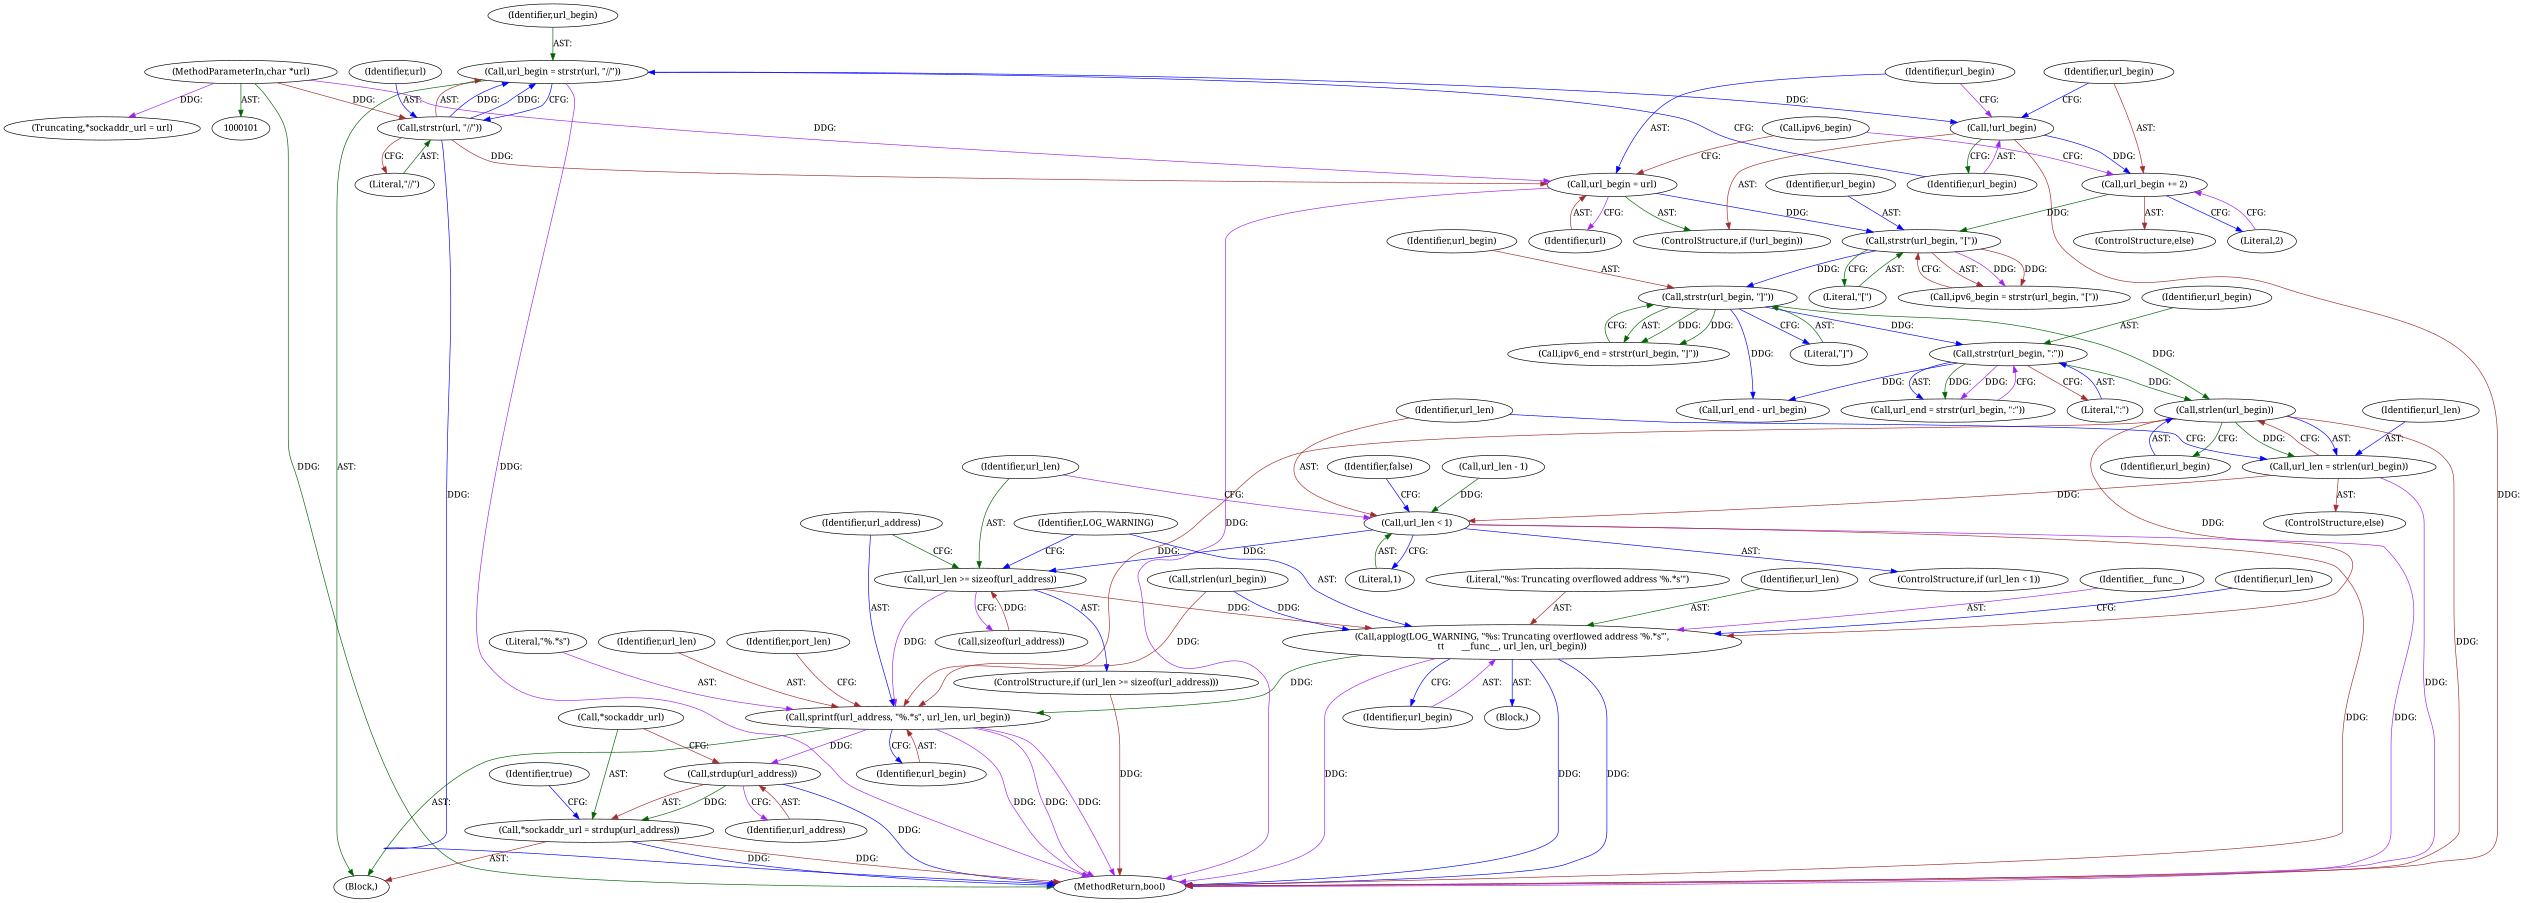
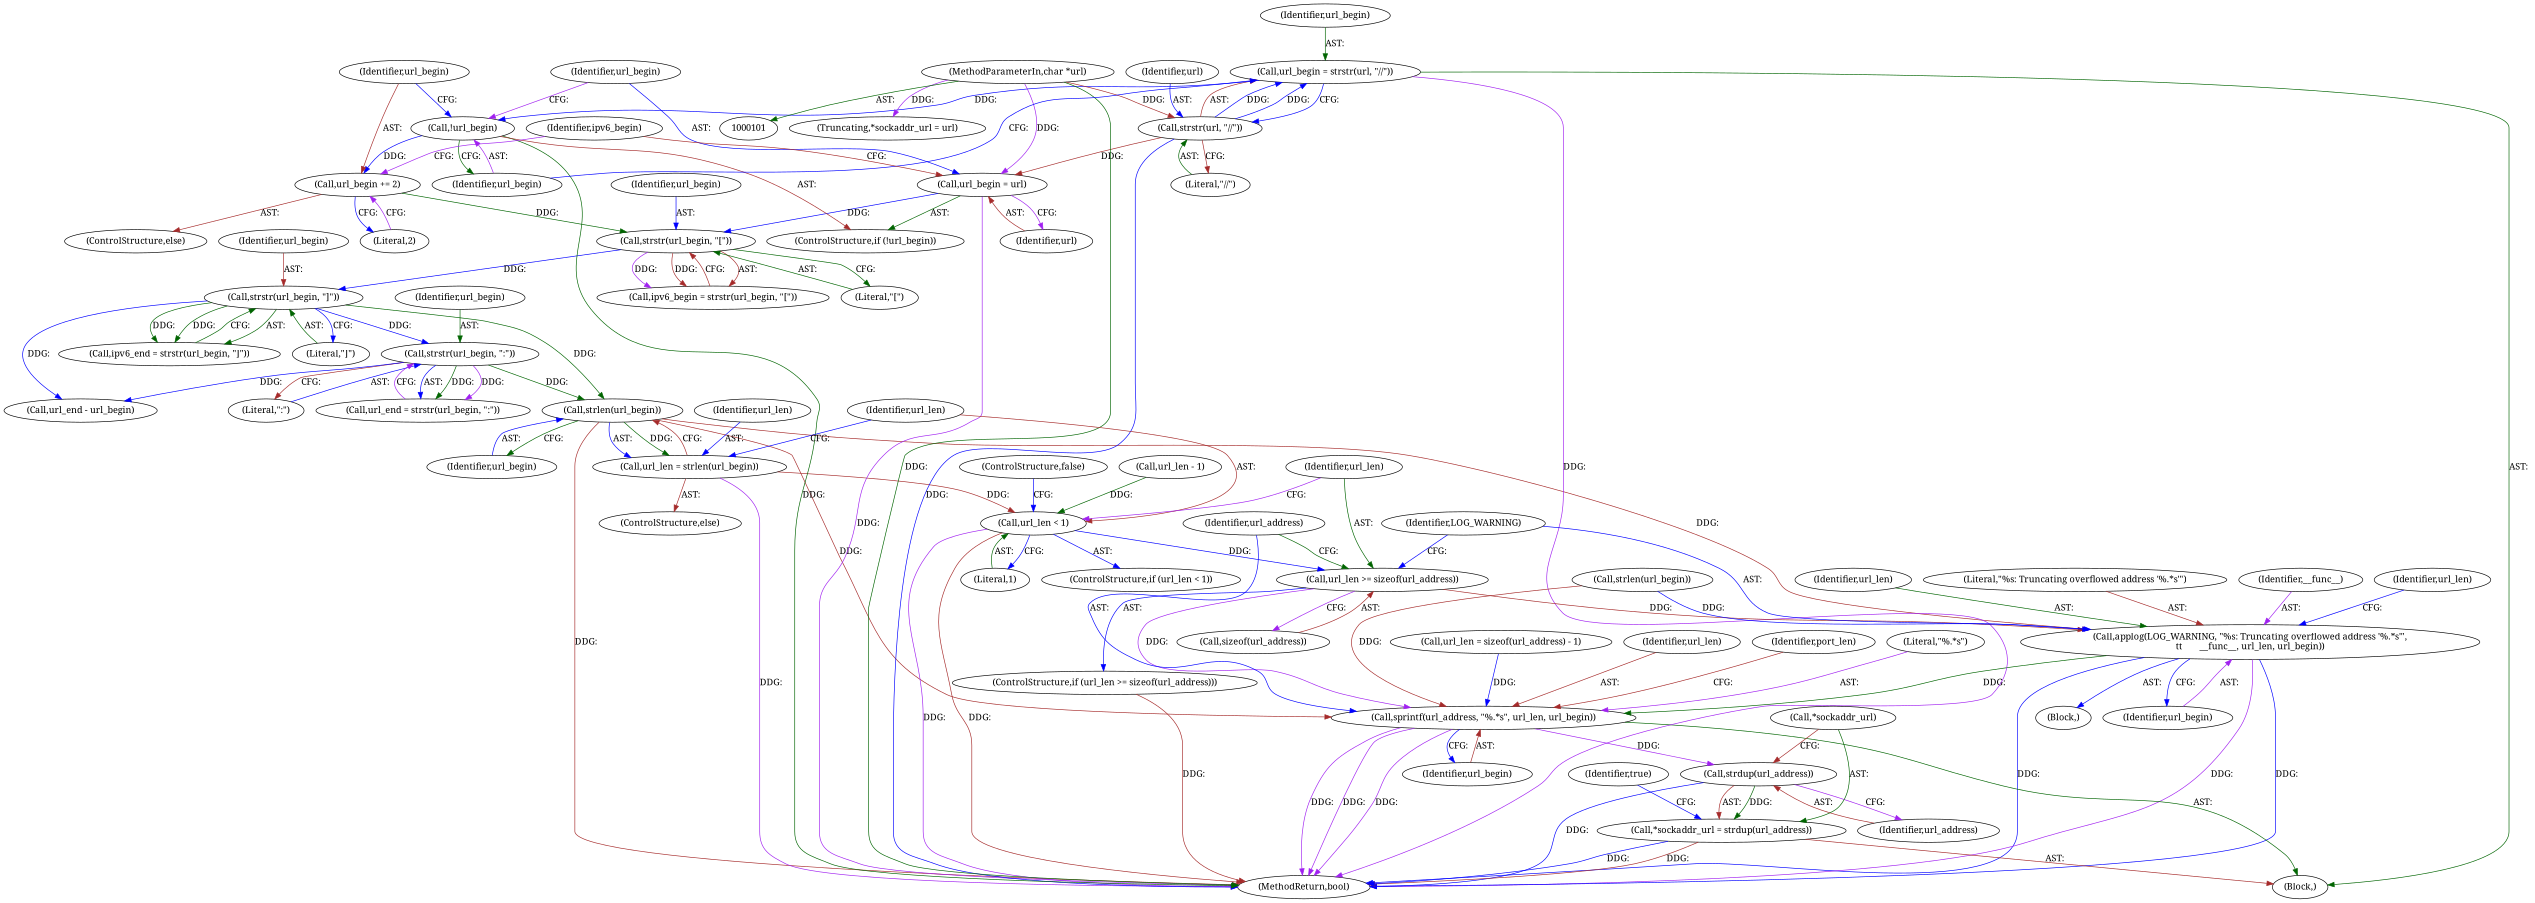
node "(Call,ipv6_begin)": label "(Call,ipv6_begin)" -> "(Identifier,ipv6_begin)"
node "(Identifier,false)": label "(Identifier,false)" -> "(ControlStructure,false)"
edge "(Call,sizeof(url_address))" -> "(Call,url_len >= sizeof(url_address))": label "DDG: " -> "AST: "
node "(Call,url_len = sizeof(url_address) - 1)": added
edge "(Call,!url_begin)" -> "(MethodReturn,bool)": color brown -> darkgreen
